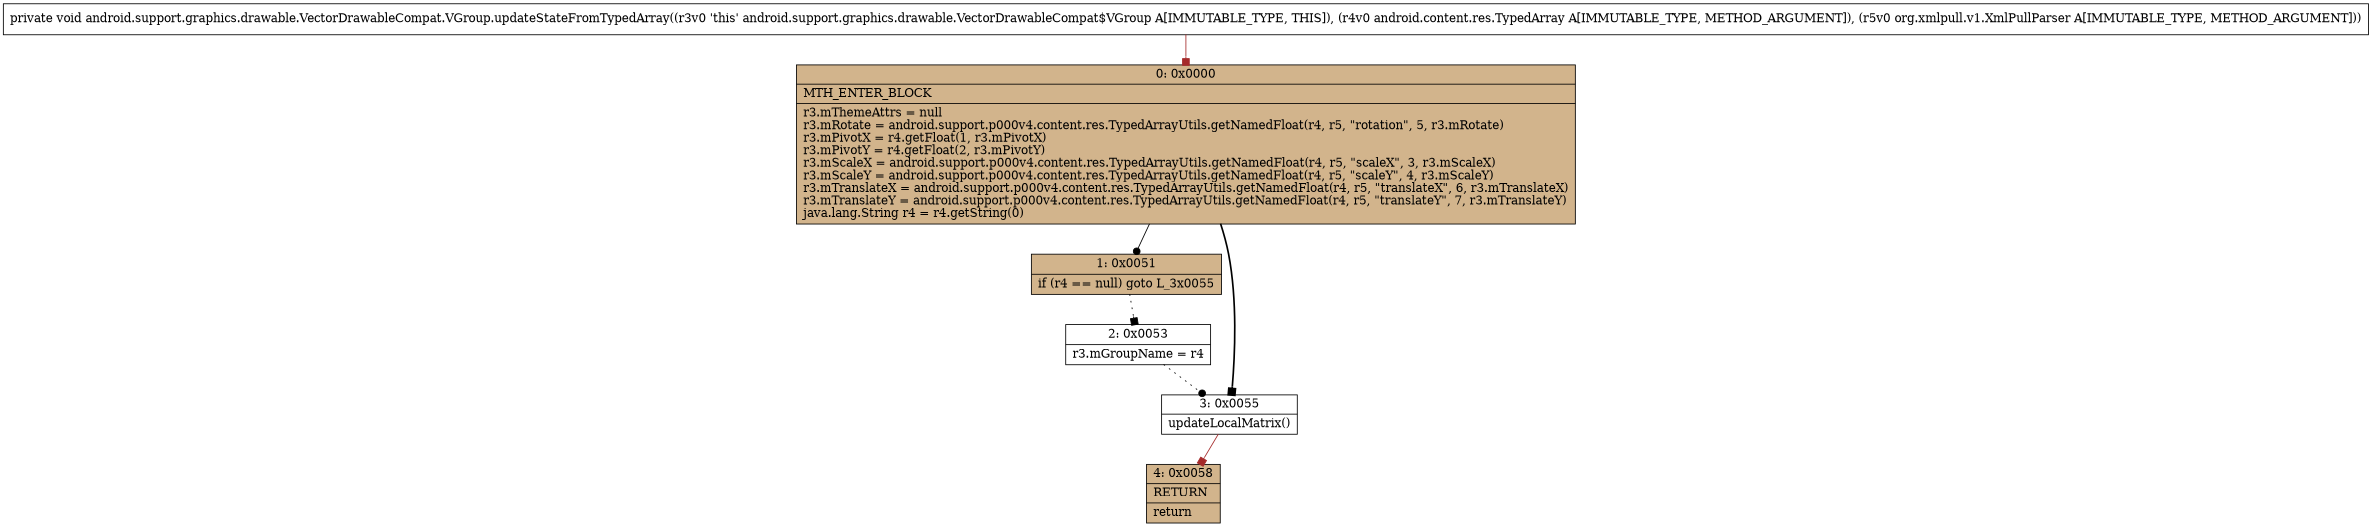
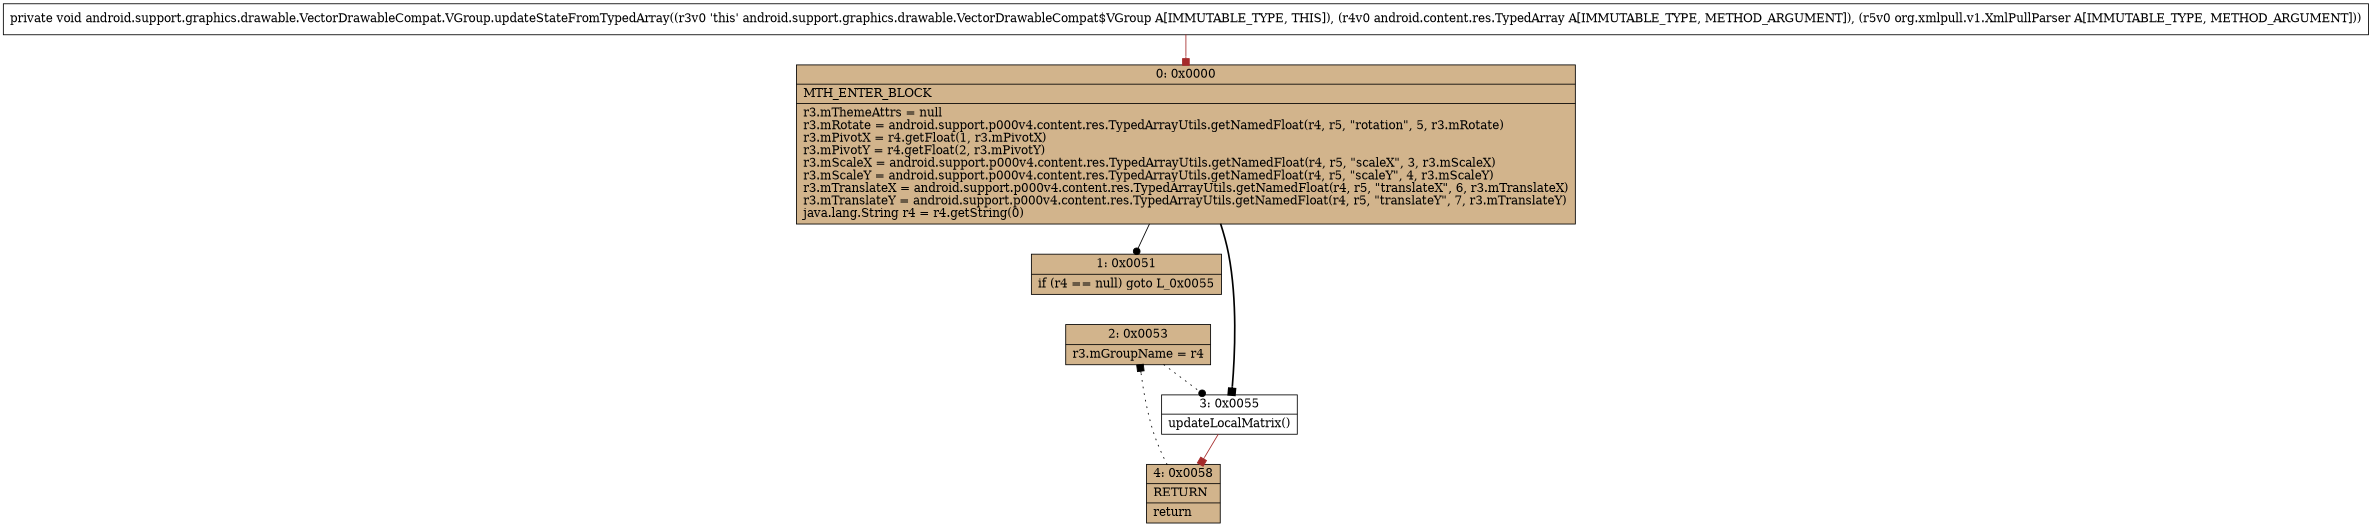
node "1: 0x0051": text "if (r4 == null) goto L_3x0055" -> "if (r4 == null) goto L_0x0055"
edge "1: 0x0051" -> "2: 0x0053": now "4: 0x0058" -> "2: 0x0053"
node "2: 0x0053": fillcolor white -> tan
